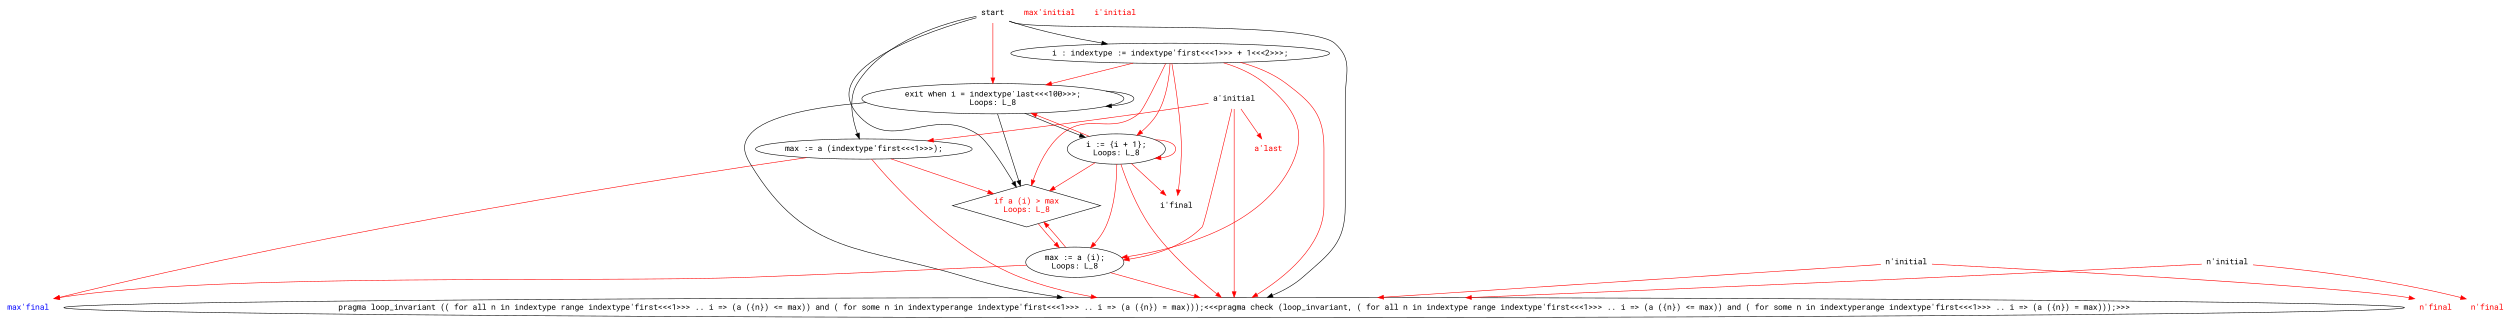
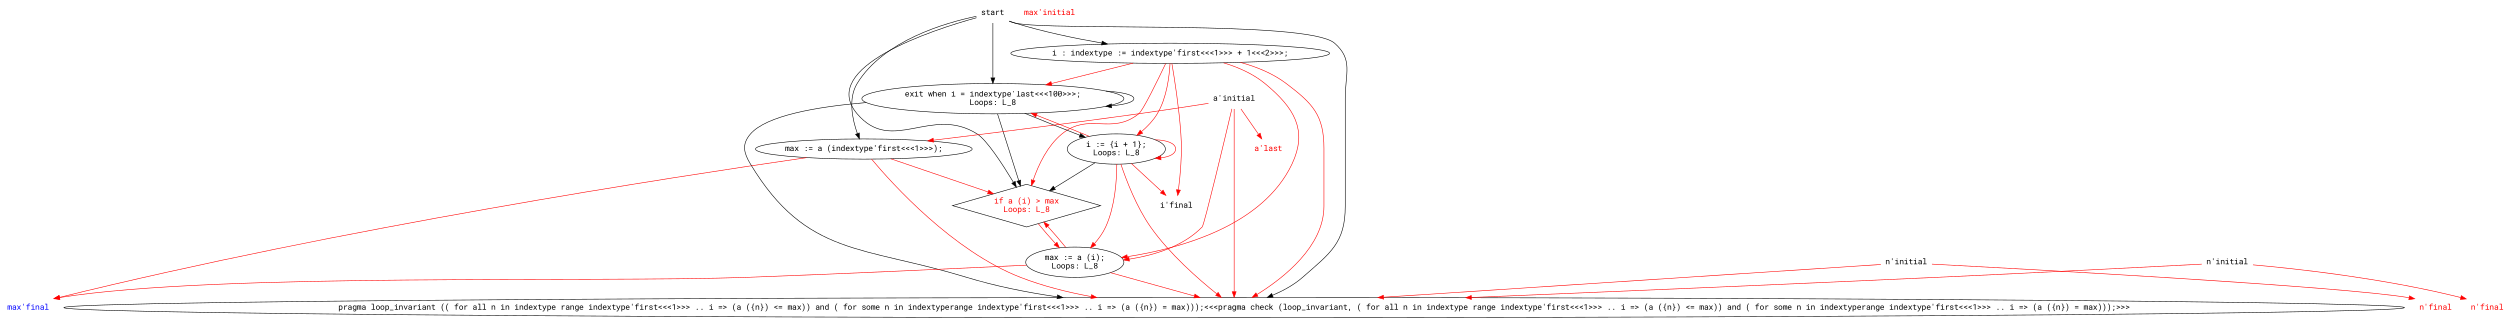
node "i'initial": removed
edge "start" -> "exit when i = indextype'last<<<100>>>; Loops: L_8": color red -> black
edge "i := {i + 1}; Loops: L_8" -> "if a (i) > max Loops: L_8": color red -> black
